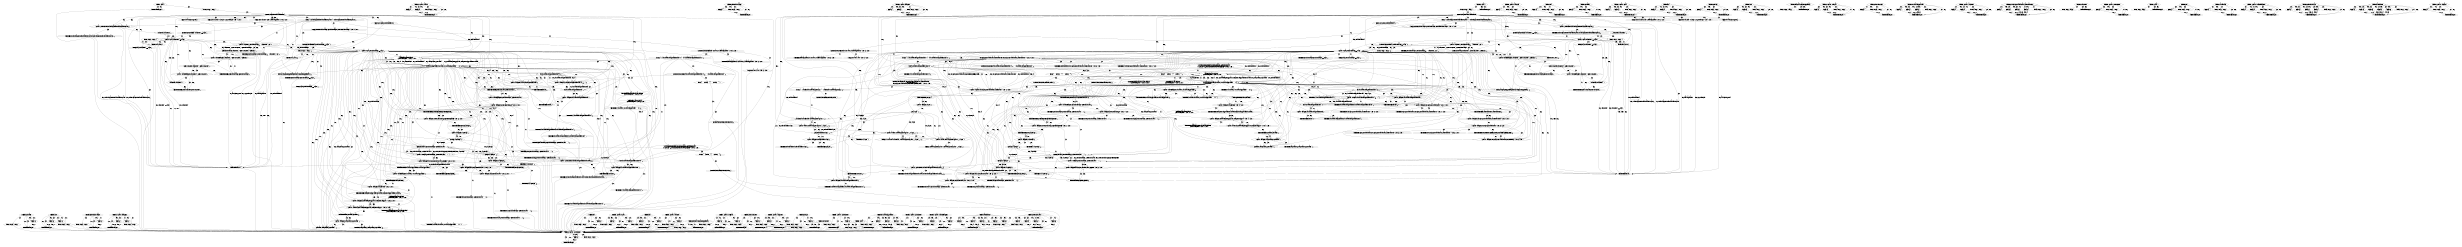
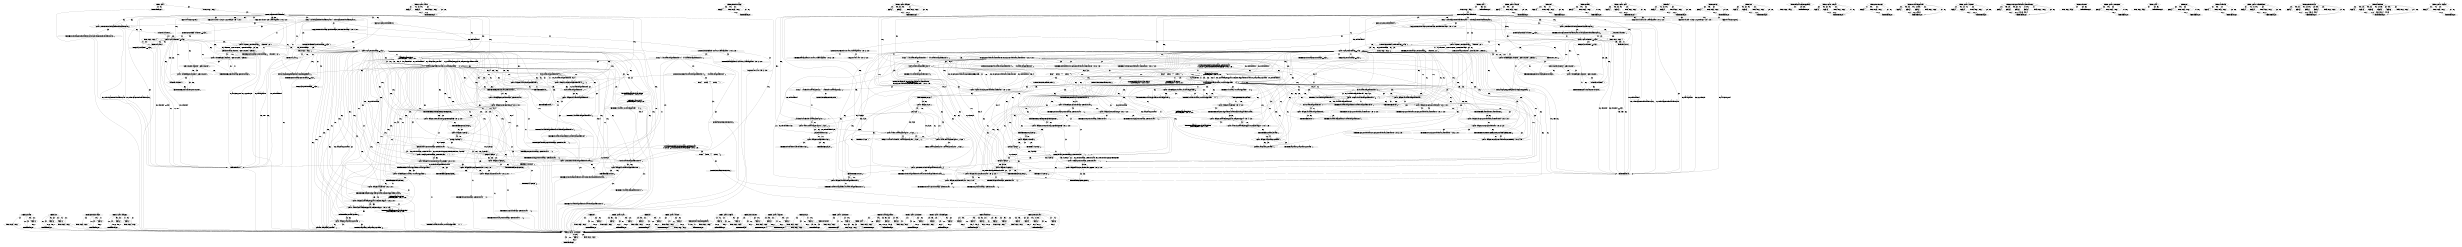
edge "(spec,url.spec())" -> "(spec,method_manifest_url.spec())": now "(spec,url.spec())" -> "(<operator>.fieldAccess,url.spec)"
edge "(spec,method_manifest_url.spec())" -> "(IDENTIFIER,url,url.spec())": now "(<operator>.fieldAccess,url.spec)" -> "(IDENTIFIER,url,url.spec())"
edge "(IDENTIFIER,method_manifest_url,method_manifest_url.spec())" -> "(<operator>.fieldAccess,method_manifest_url.spec)": reversed
